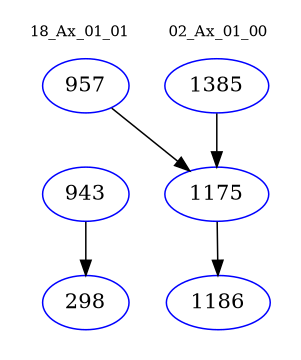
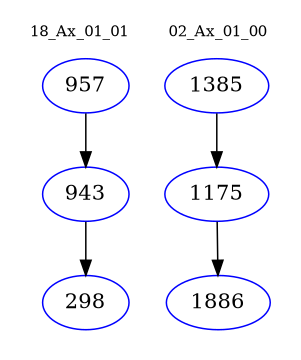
edge "957" -> "1175": now "957" -> "943"
node "1186": label "1186" -> "1886"
